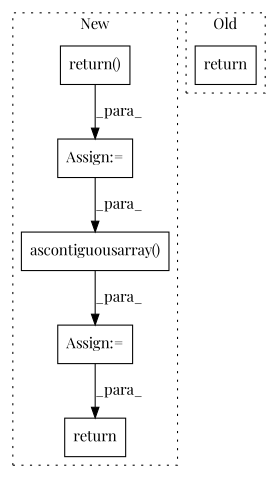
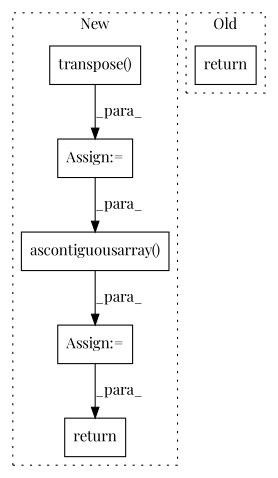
node "return()": label "return()" -> "transpose()"
